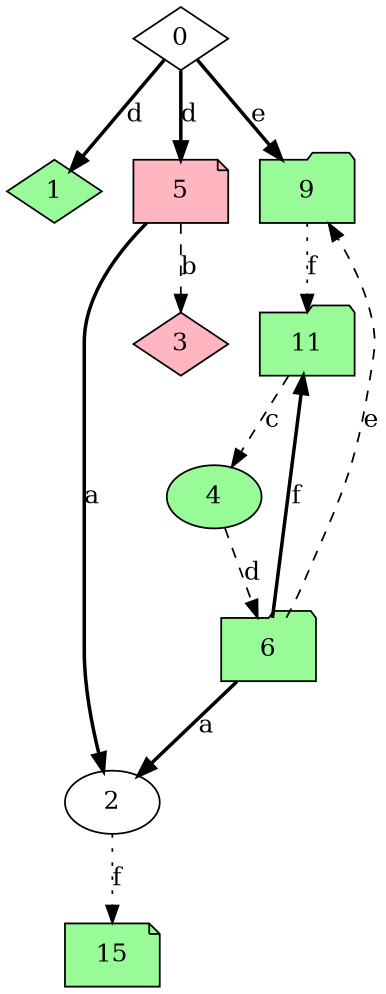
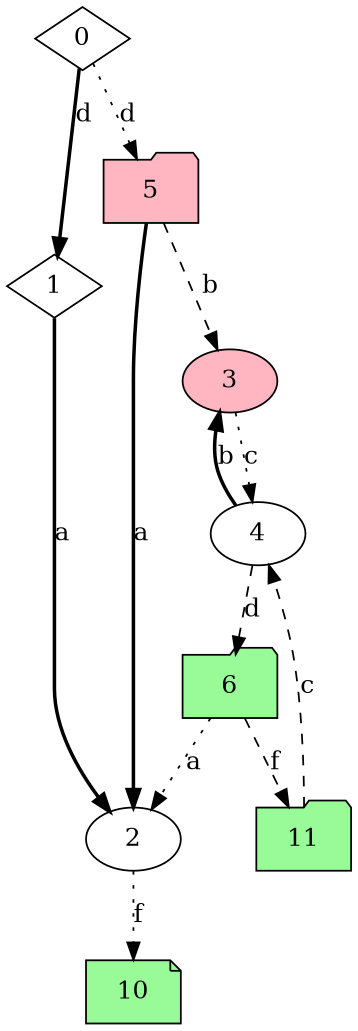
edge "0" -> "5": style bold -> dotted
node "1": fillcolor palegreen -> white
node "5": shape note -> folder
node "9": removed
node "3": shape diamond -> ellipse
edge "3" -> "4": added, label "c"
edge "4" -> "3": added, label "b"
node "4": fillcolor palegreen -> white
edge "6" -> "11": style bold -> dashed
edge "1" -> "2": added, label "a"
edge "6" -> "2": style bold -> dotted
node "15": label "15" -> "10"
